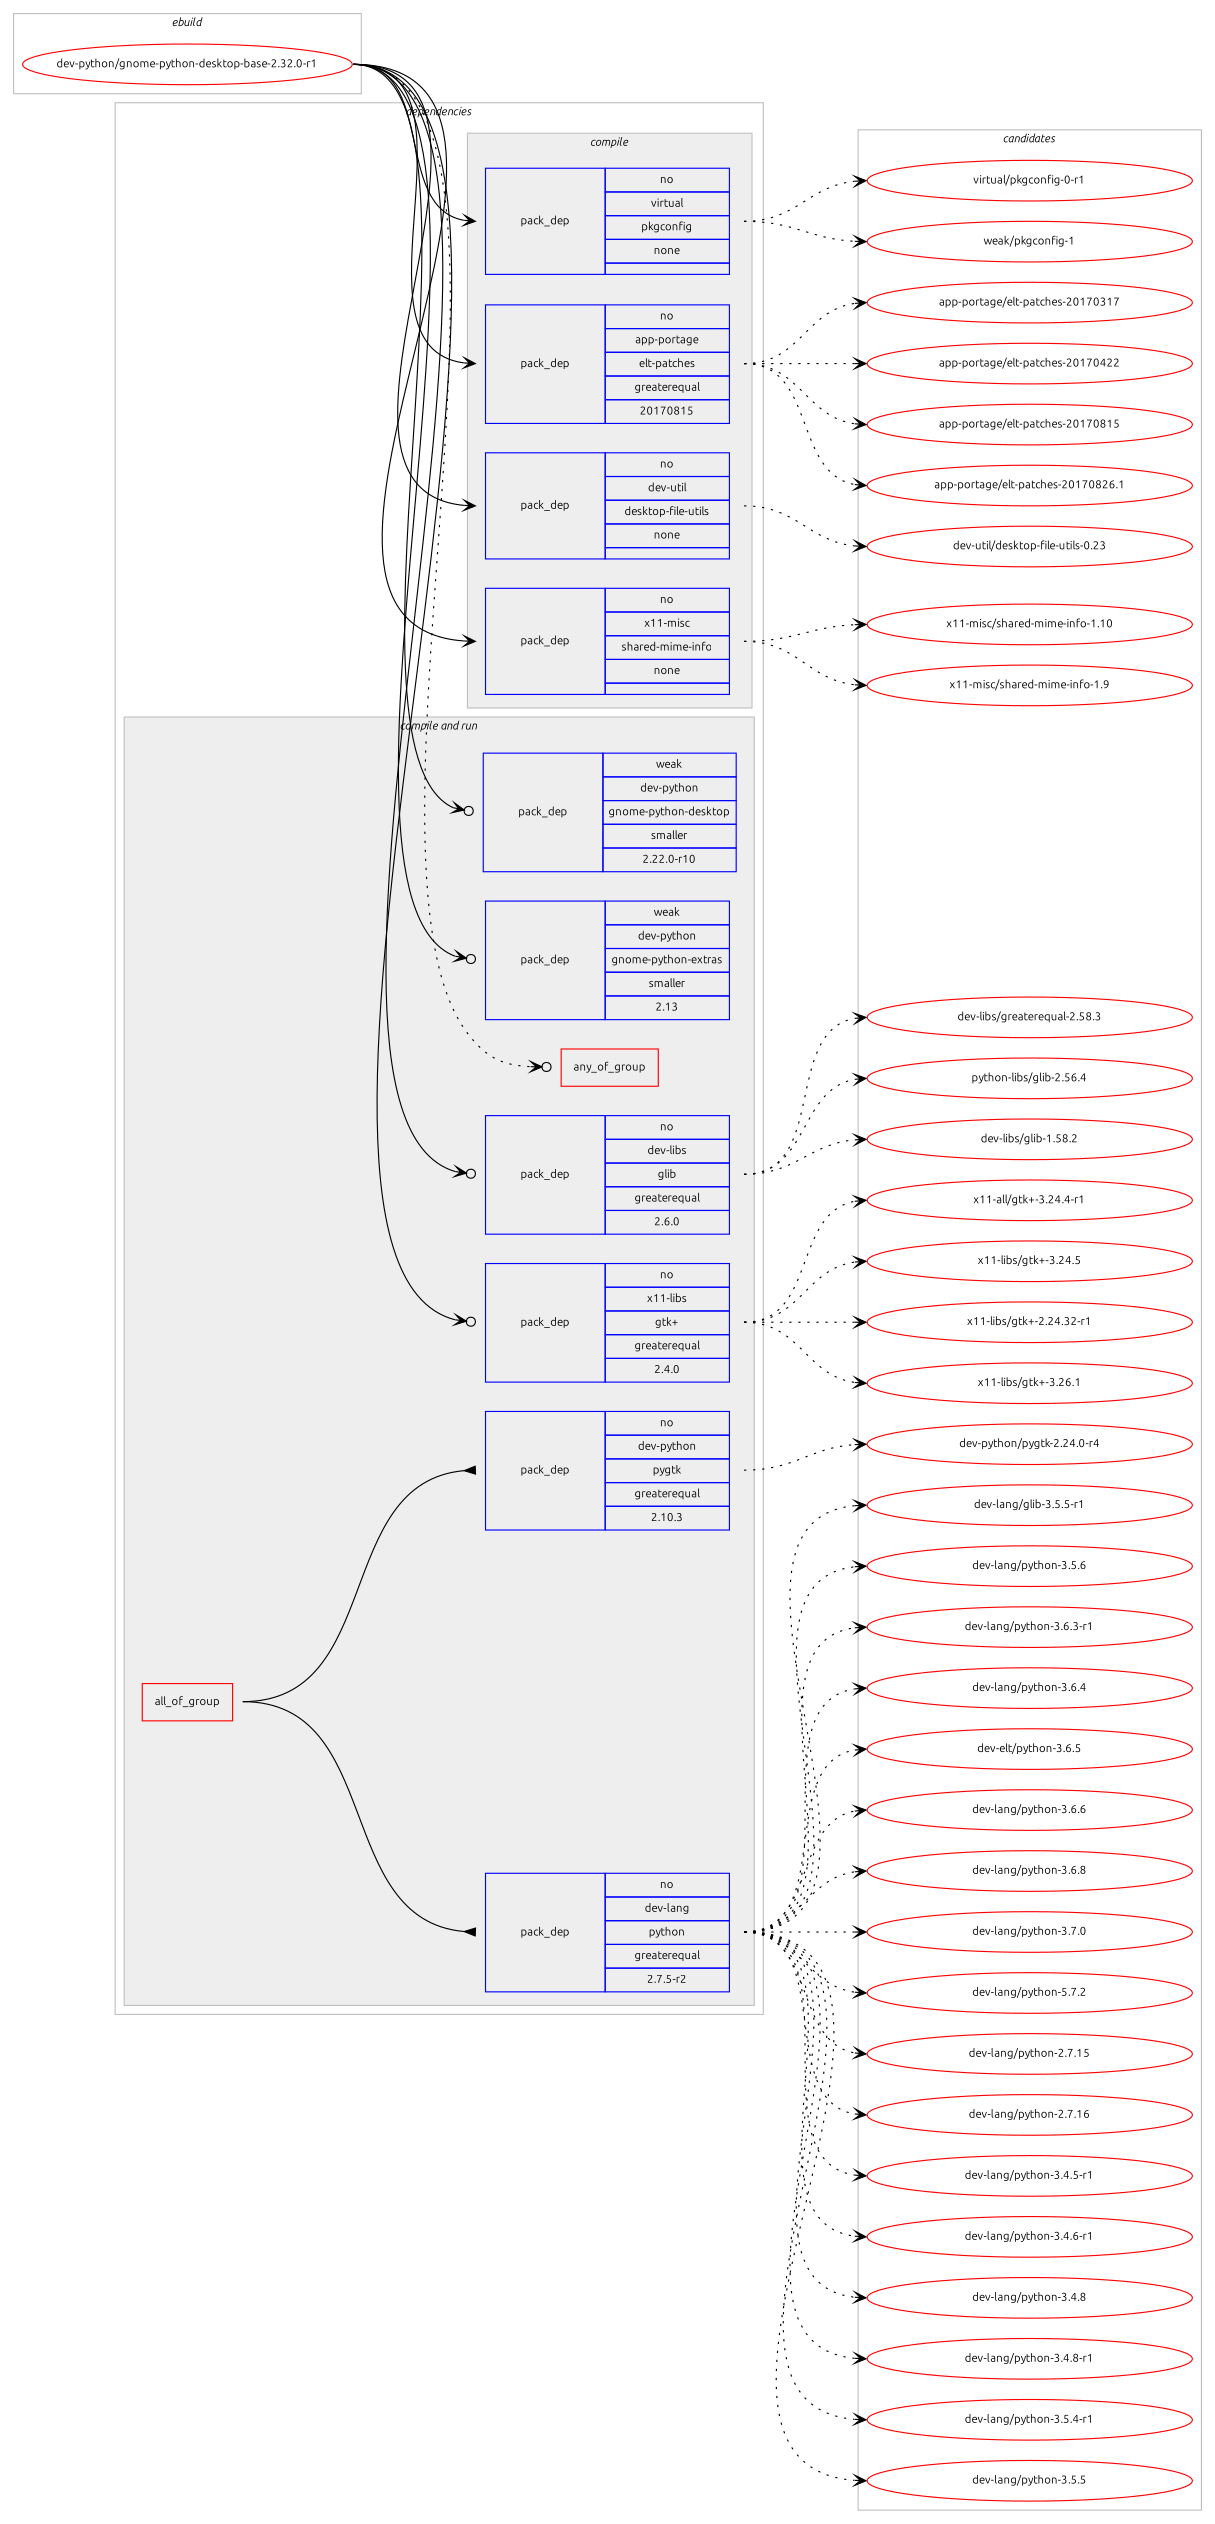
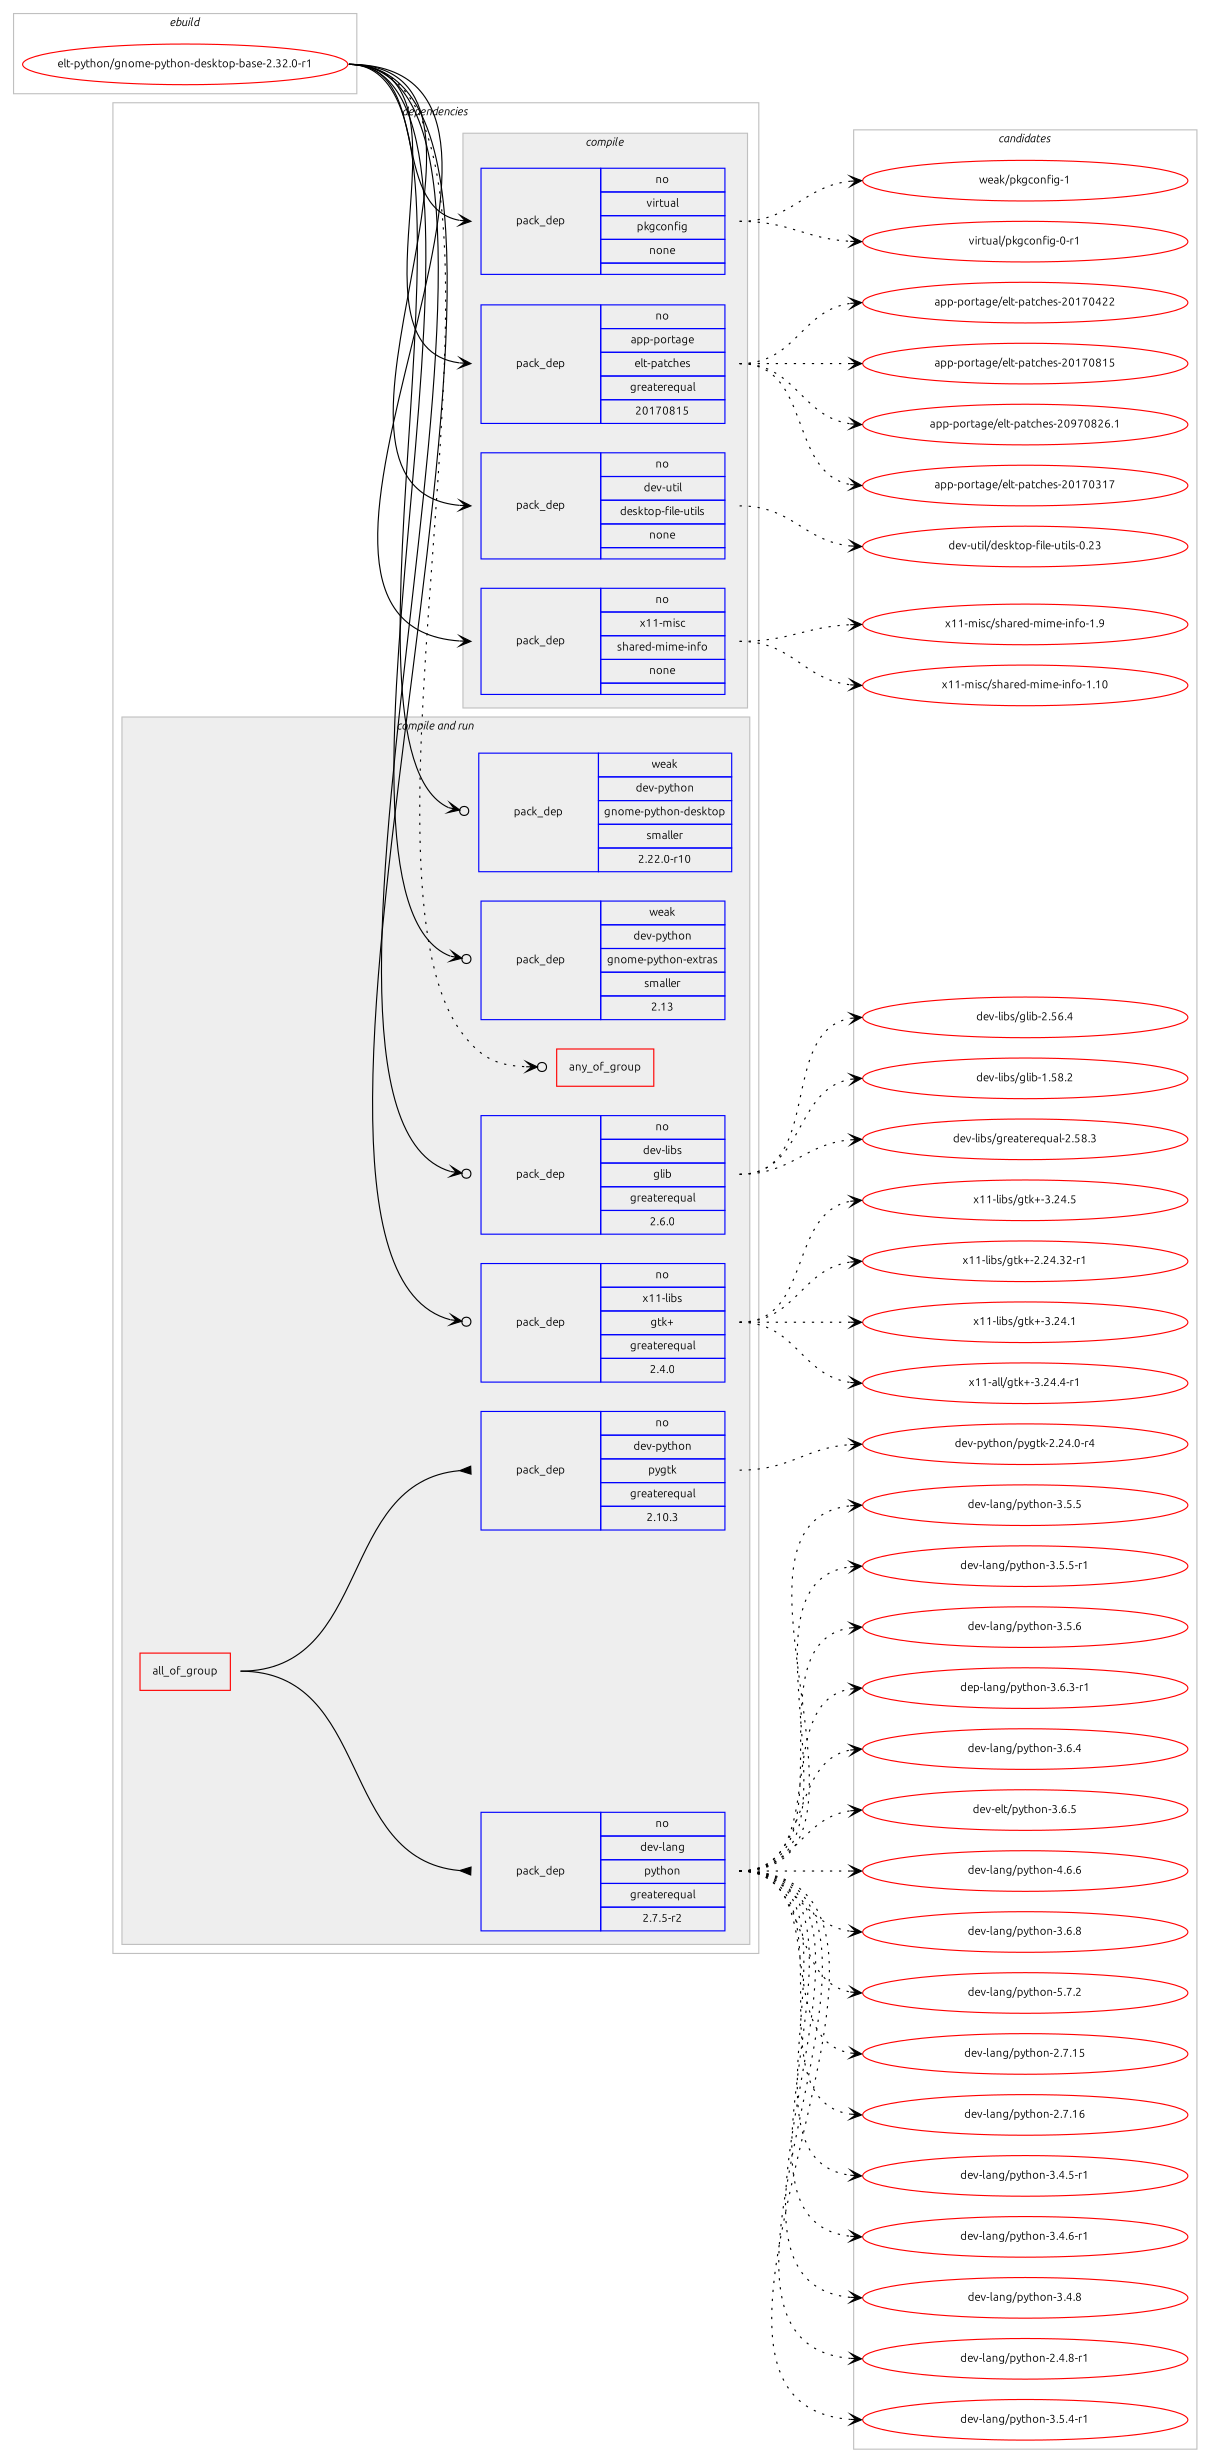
node "dev-python/gnome-python-desktop-base-2.32.0-r1": label "dev-python/gnome-python-desktop-base-2.32.0-r1" -> "elt-python/gnome-python-desktop-base-2.32.0-r1"
node "app-portage/elt-patches-20170826.1": label "app-portage/elt-patches-20170826.1" -> "app-portage/elt-patches-20970826.1"
node "python-libs/glib-2.56.4": label "python-libs/glib-2.56.4" -> "dev-libs/glib-2.56.4"
node "x11-libs/gtk+-3.26.1": label "x11-libs/gtk+-3.26.1" -> "x11-libs/gtk+-3.24.1"
node "dev-lang/glib-3.5.5-r1": label "dev-lang/glib-3.5.5-r1" -> "dev-lang/python-3.5.5-r1"
node "dev-lang/python-3.6.3-r1": label "dev-lang/python-3.6.3-r1" -> "dep-lang/python-3.6.3-r1"
node "dev-lang/python-3.6.6": label "dev-lang/python-3.6.6" -> "dev-lang/python-4.6.6"
node "dev-lang/python-3.7.0": removed
node "dev-lang/python-3.4.8-r1": label "dev-lang/python-3.4.8-r1" -> "dev-lang/python-2.4.8-r1"
